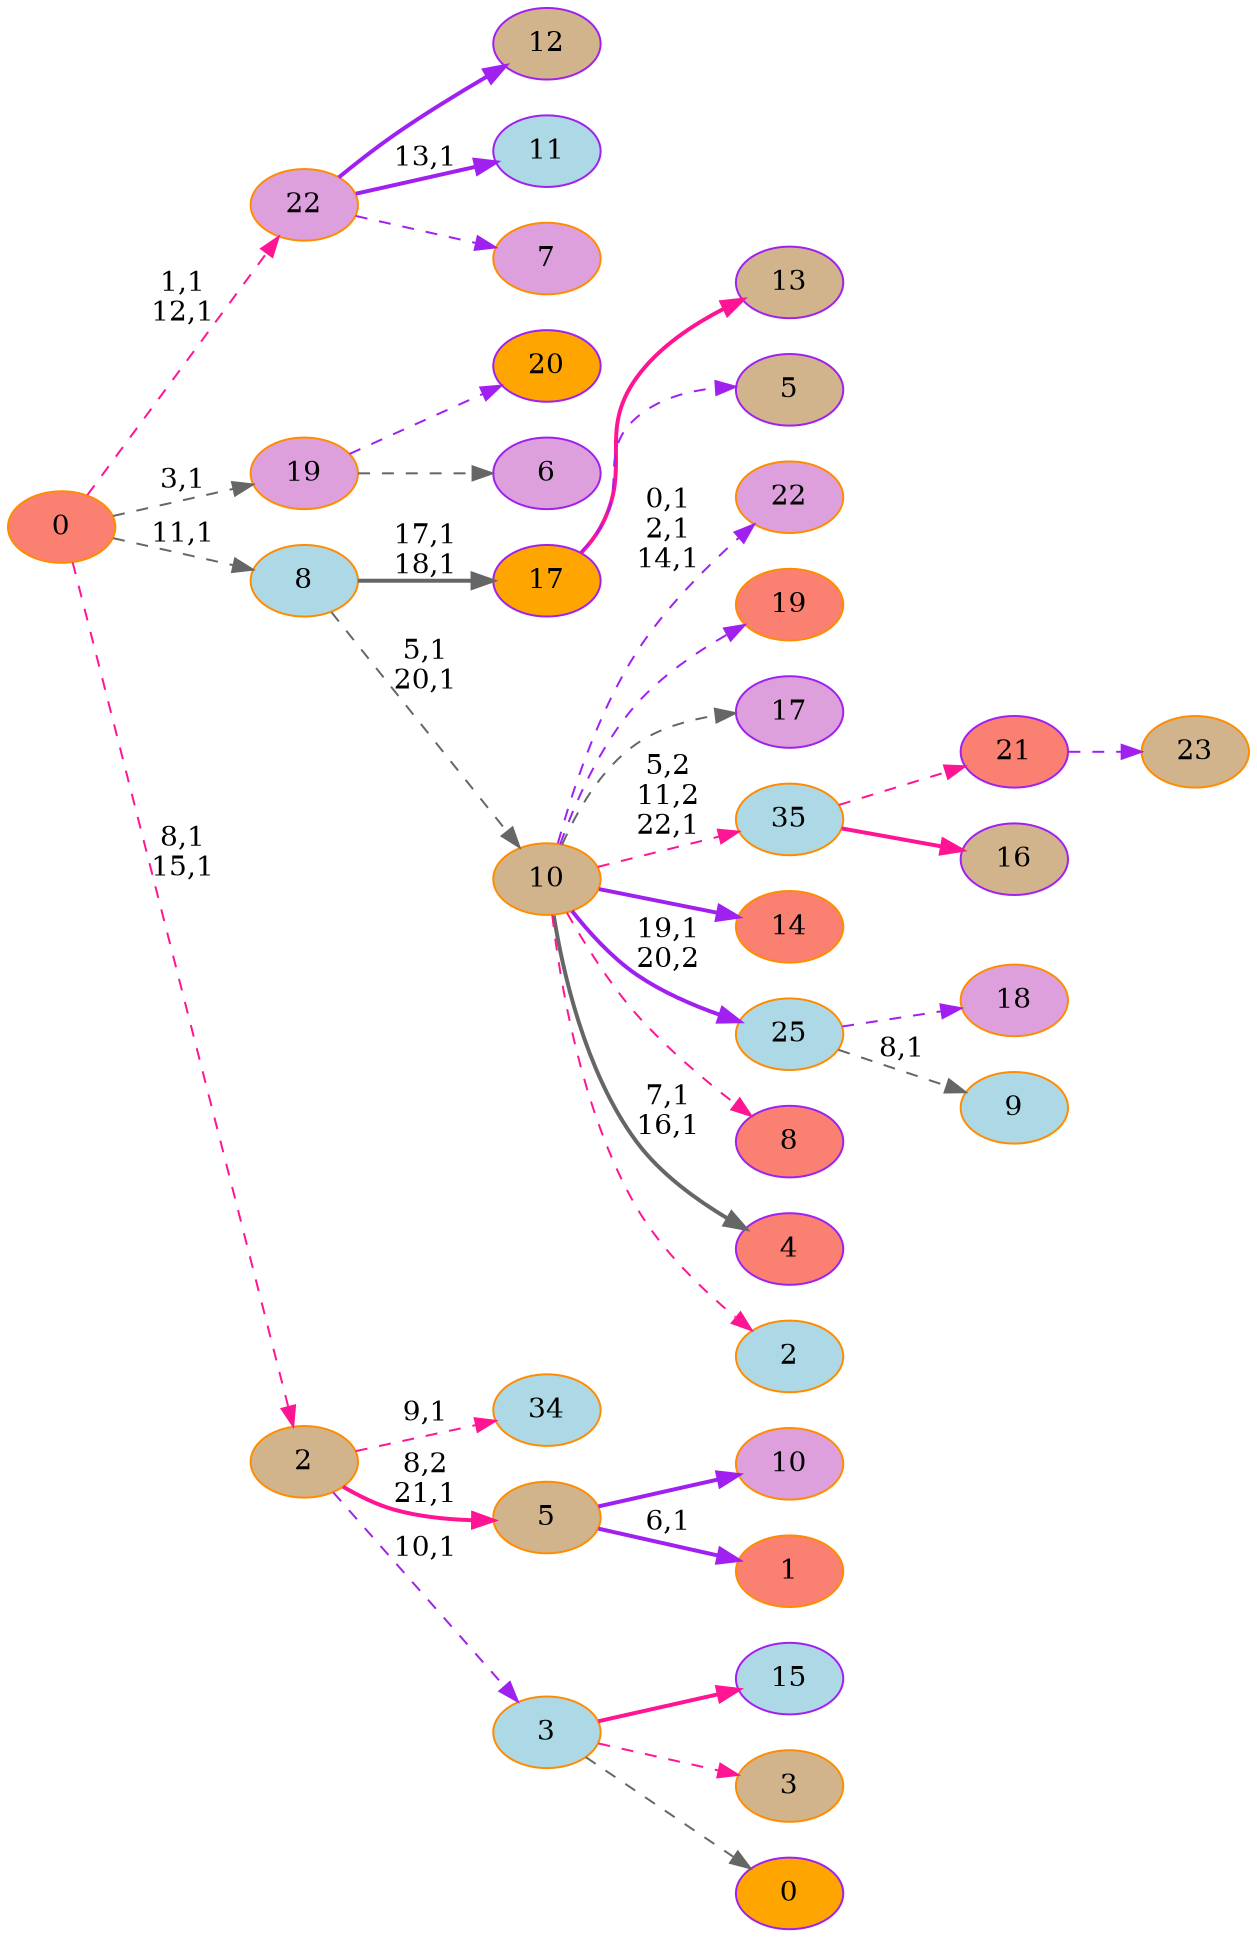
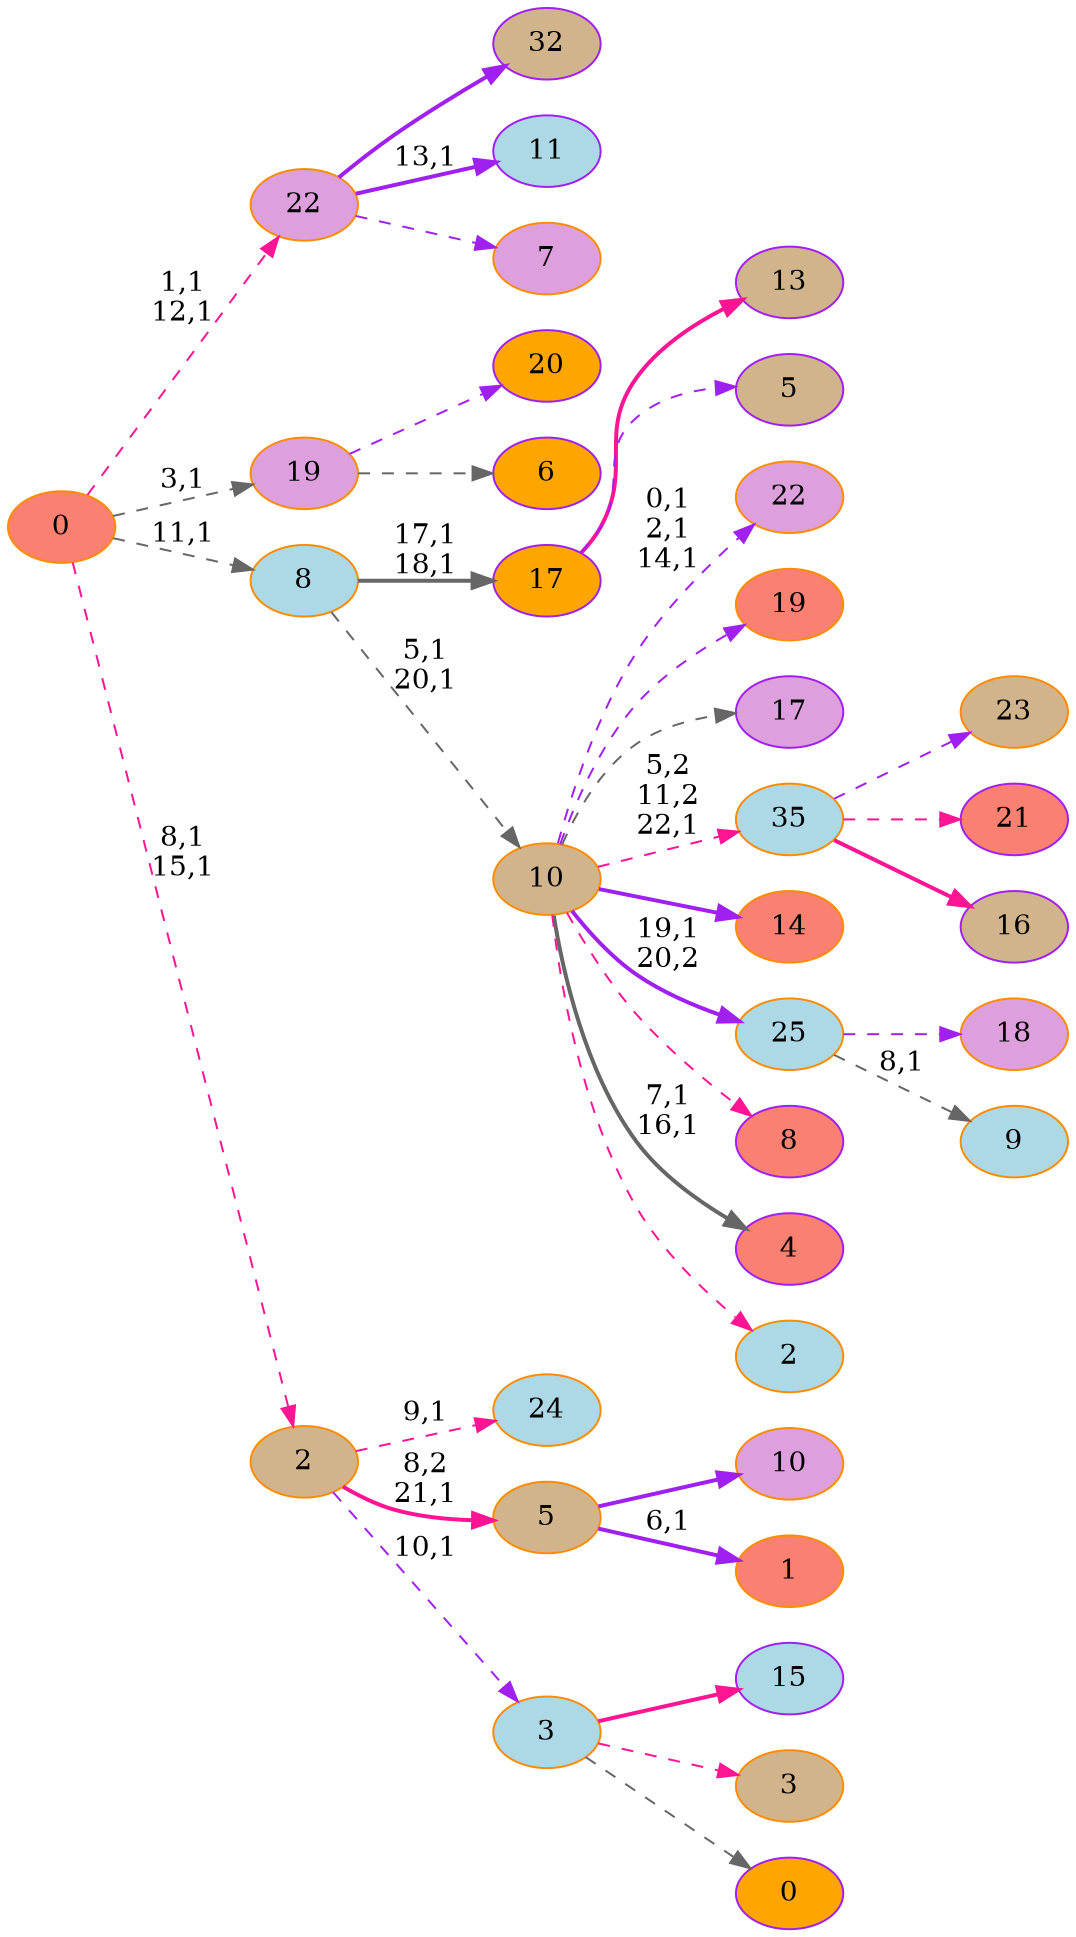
node "12": label "12" -> "32"
node "6": fillcolor plum -> orange
edge "21" -> "23": now "35" -> "23"
node "34": label "34" -> "24"
